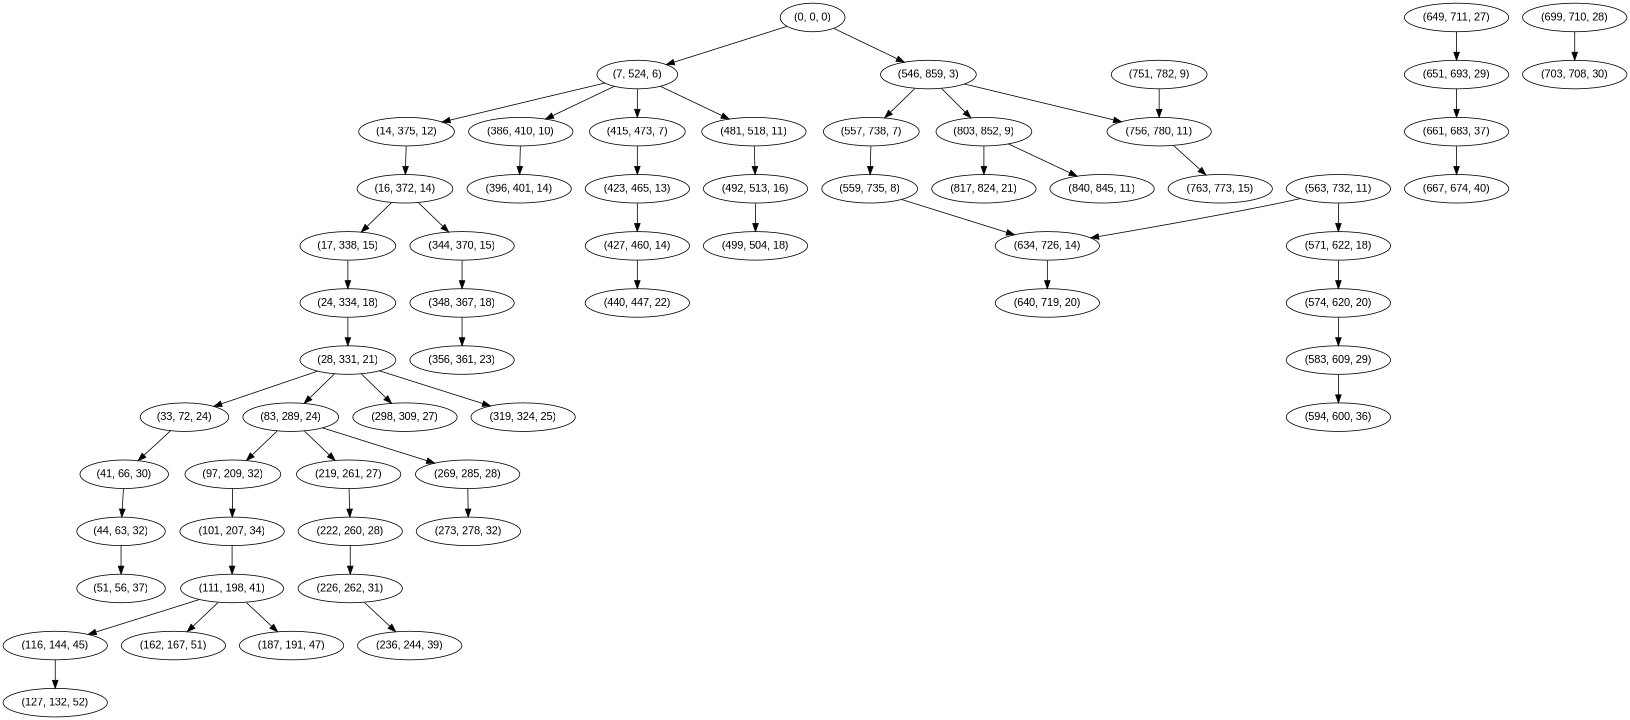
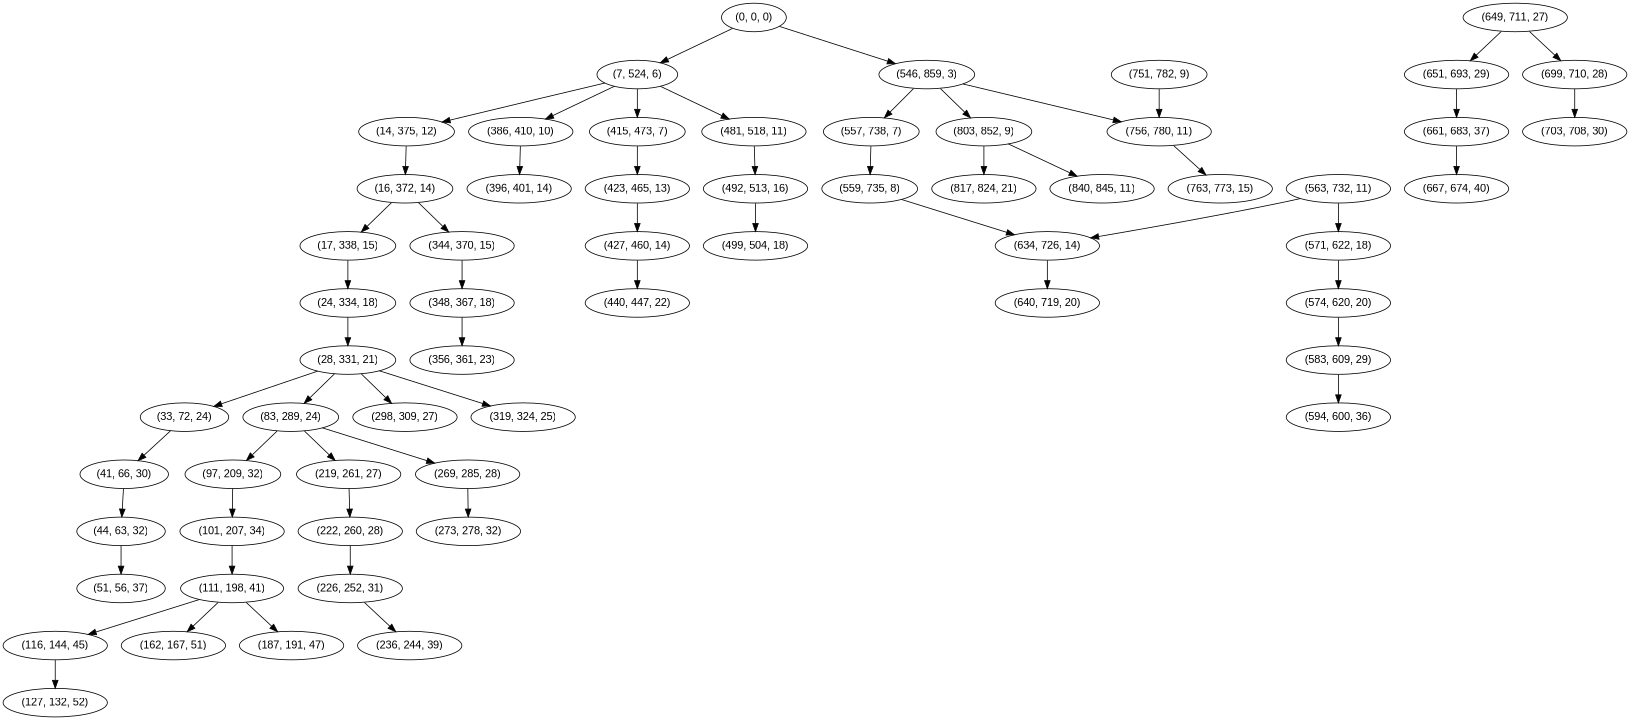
edge "(649, 711, 27)" -> "(699, 710, 28)": added
node "(226, 262, 31)": label "(226, 262, 31)" -> "(226, 252, 31)"
